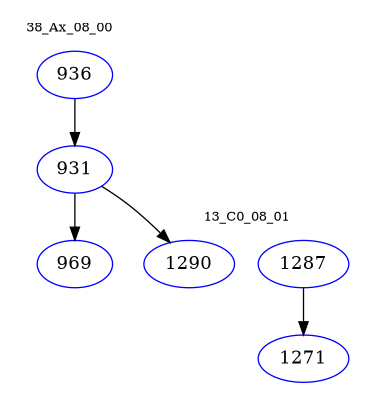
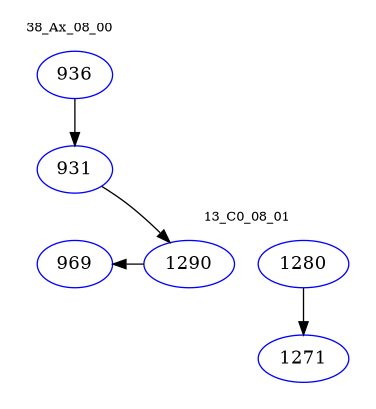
edge "931" -> "969": now "1290" -> "969"
node "1287": label "1287" -> "1280"
